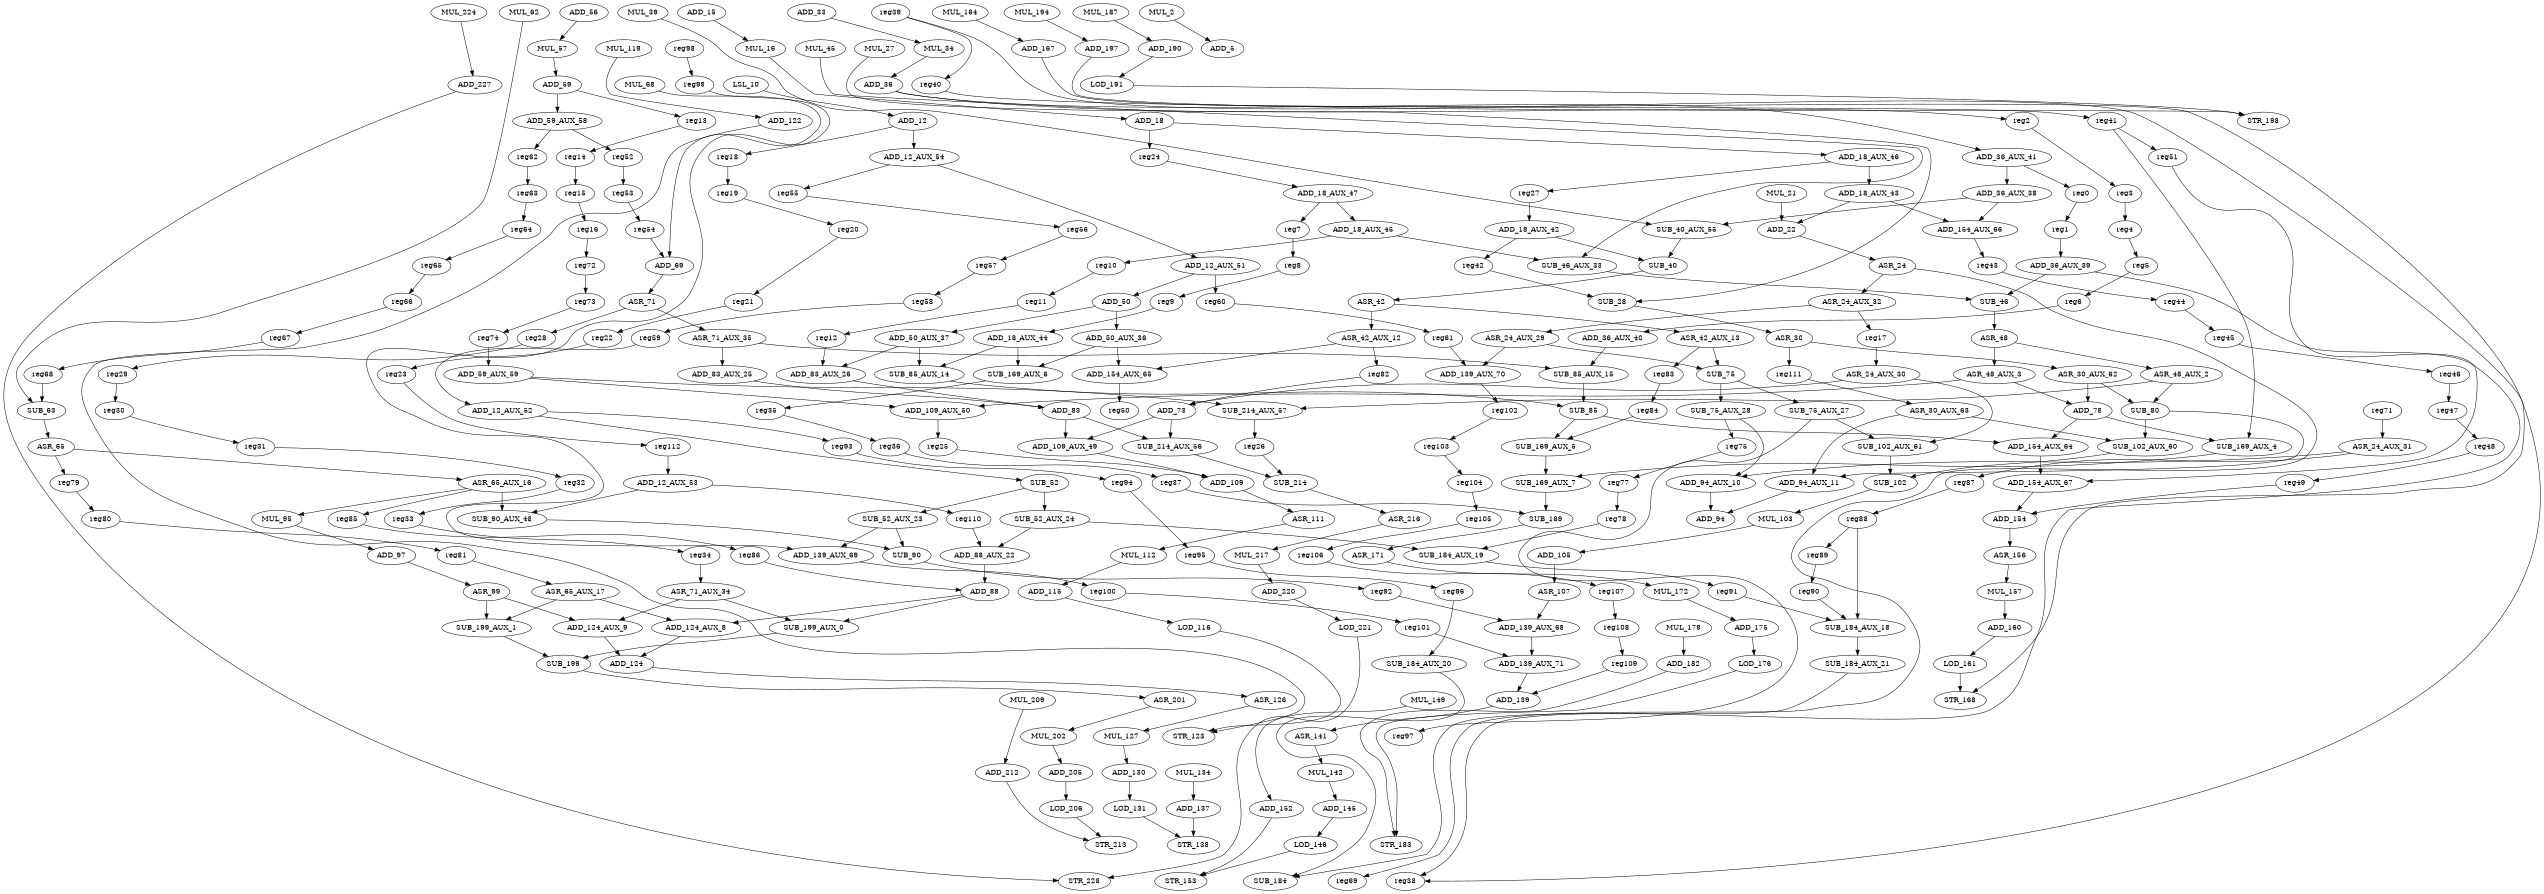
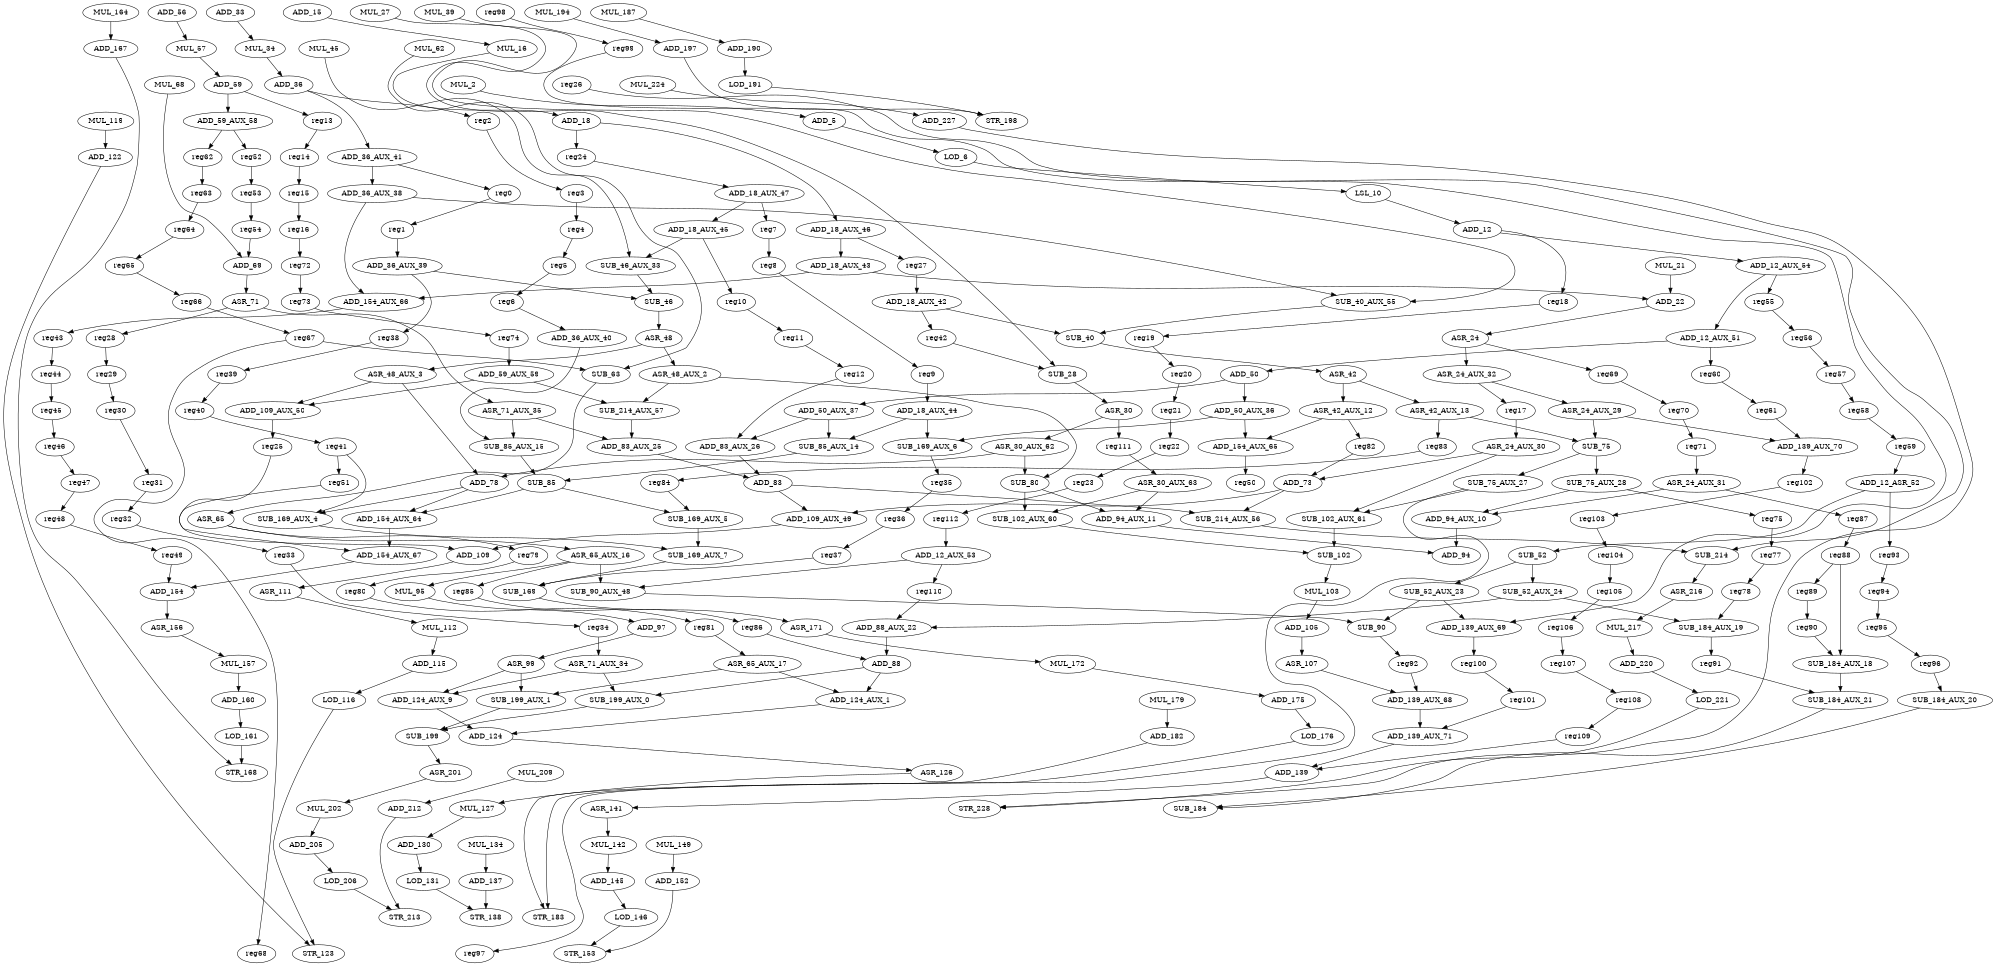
node "LOD_6": added
edge "reg39" -> "reg38": reversed
edge "reg68" -> "SUB_63": now "reg67" -> "SUB_63"
node "ADD_12_AUX_52": label "ADD_12_AUX_52" -> "ADD_12_ASR_52"
node "reg70": added
edge "SUB_214_AUX_57" -> "reg26": now "SUB_214_AUX_57" -> "ADD_83_AUX_25"
edge "reg91" -> "SUB_184_AUX_18": now "reg91" -> "SUB_184_AUX_21"
node "ADD_124_AUX_8": label "ADD_124_AUX_8" -> "ADD_124_AUX_1"
